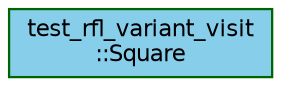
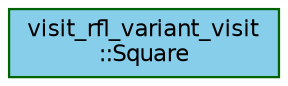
node "test_rfl_variant_visit ::Square": label "test_rfl_variant_visit ::Square" -> "visit_rfl_variant_visit ::Square"
